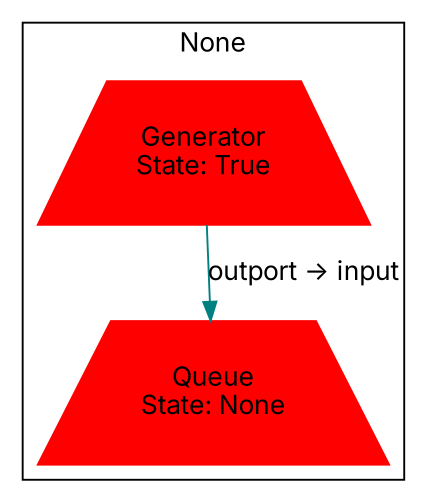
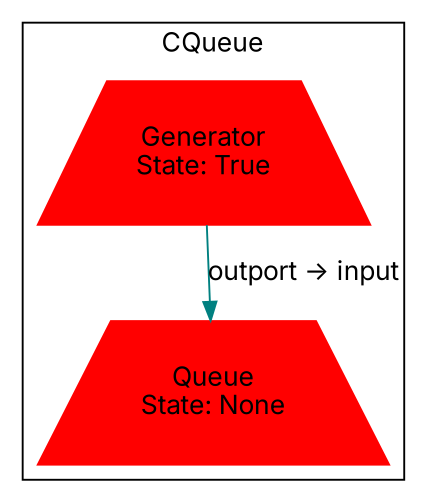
cluster "None": label "None" -> "CQueue"
